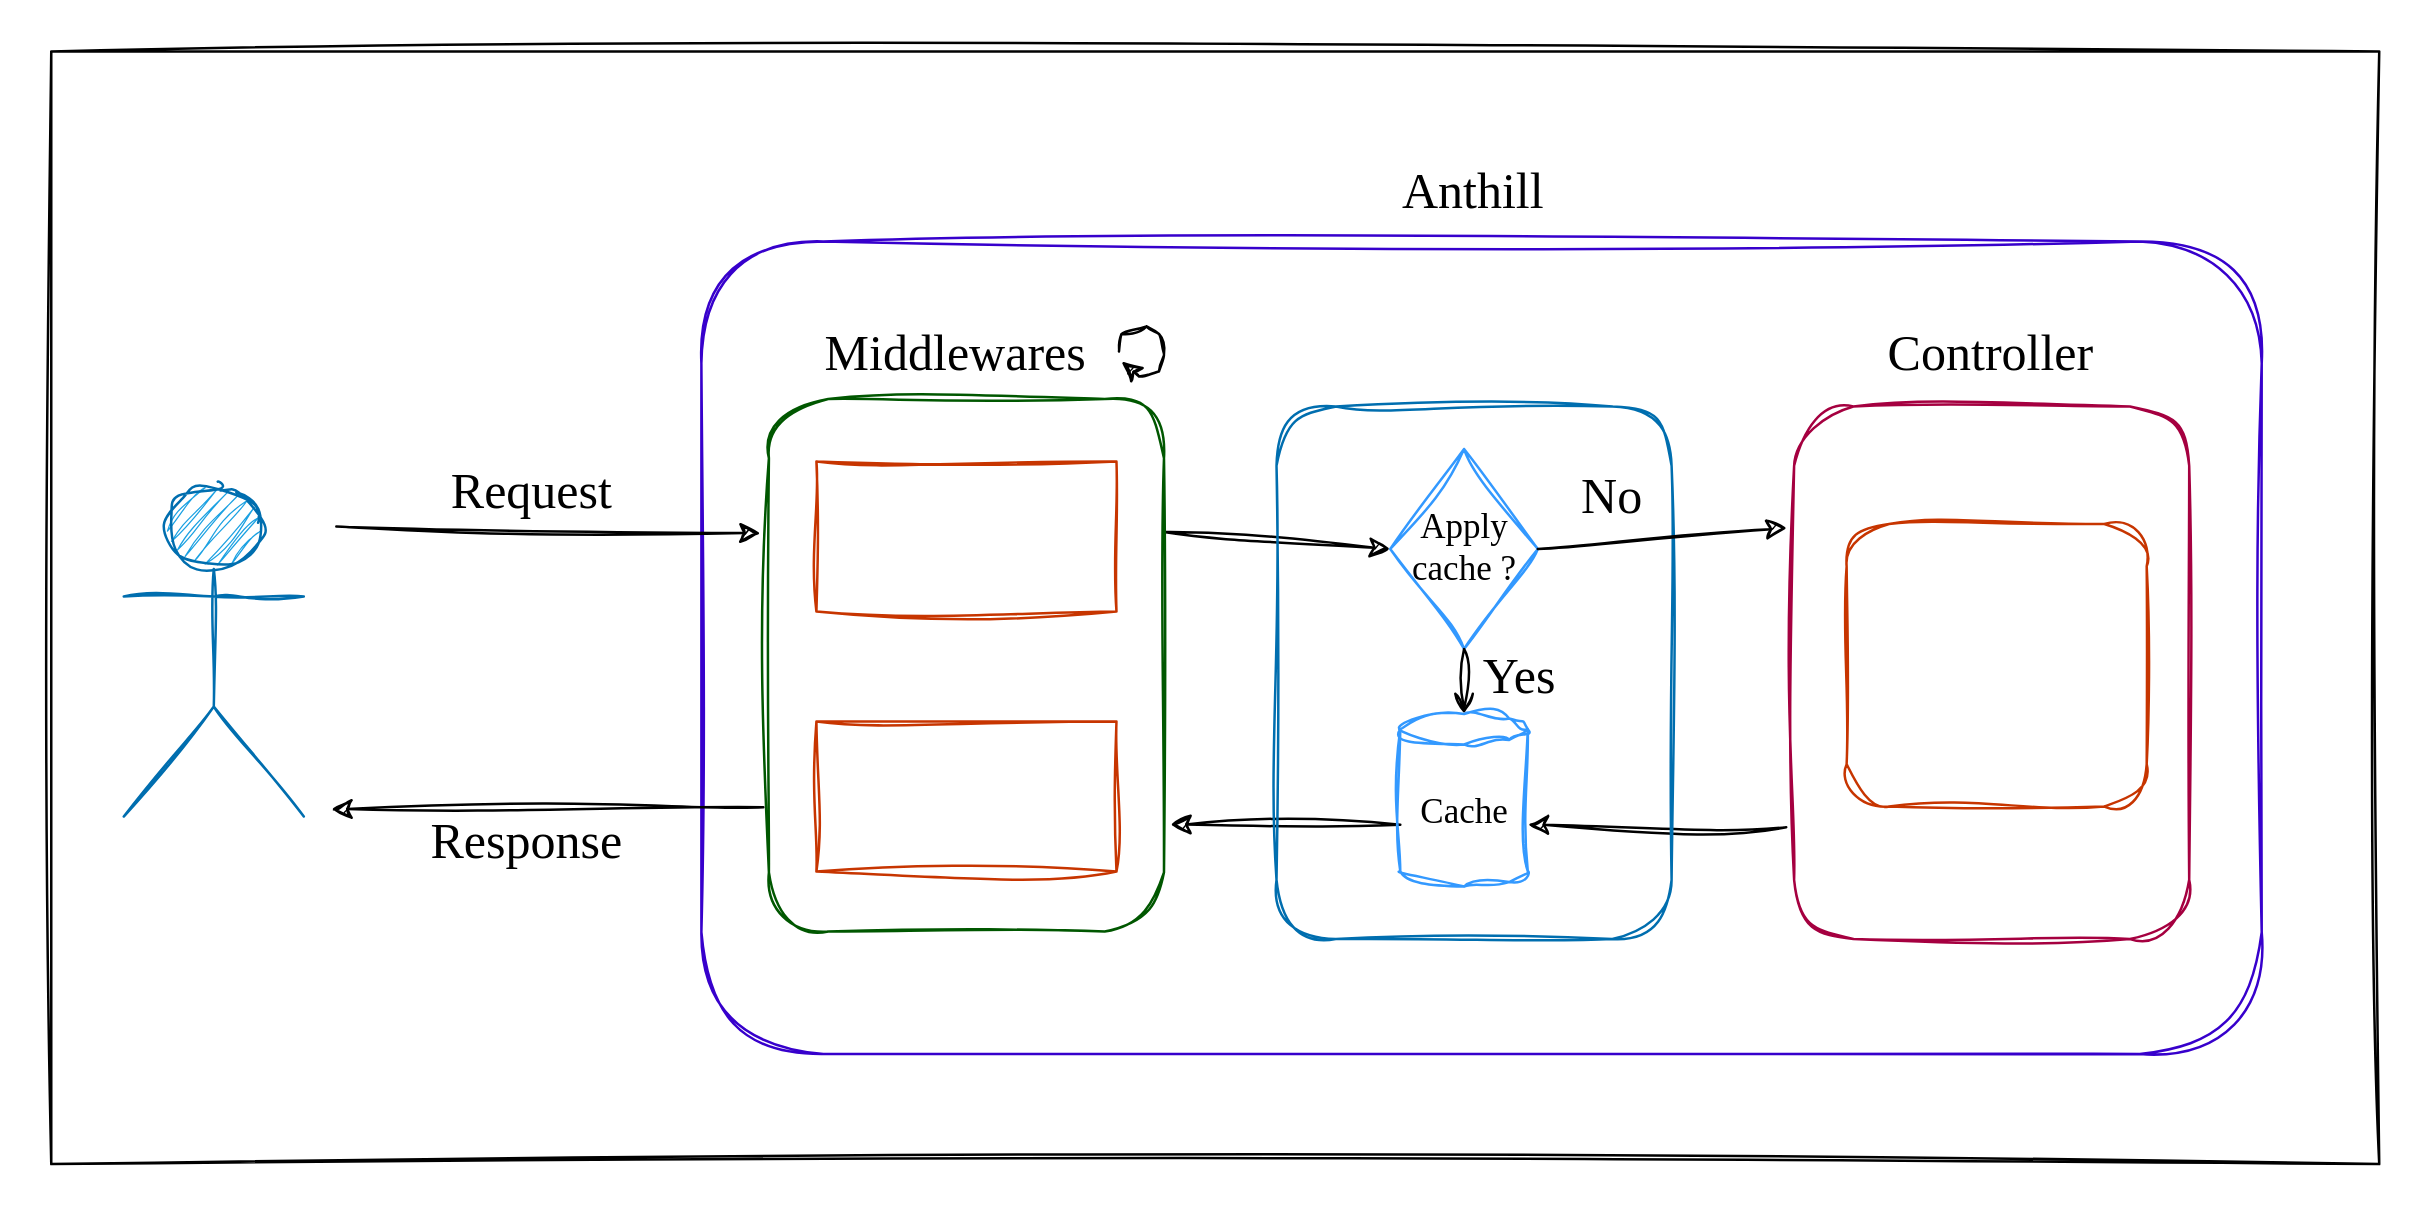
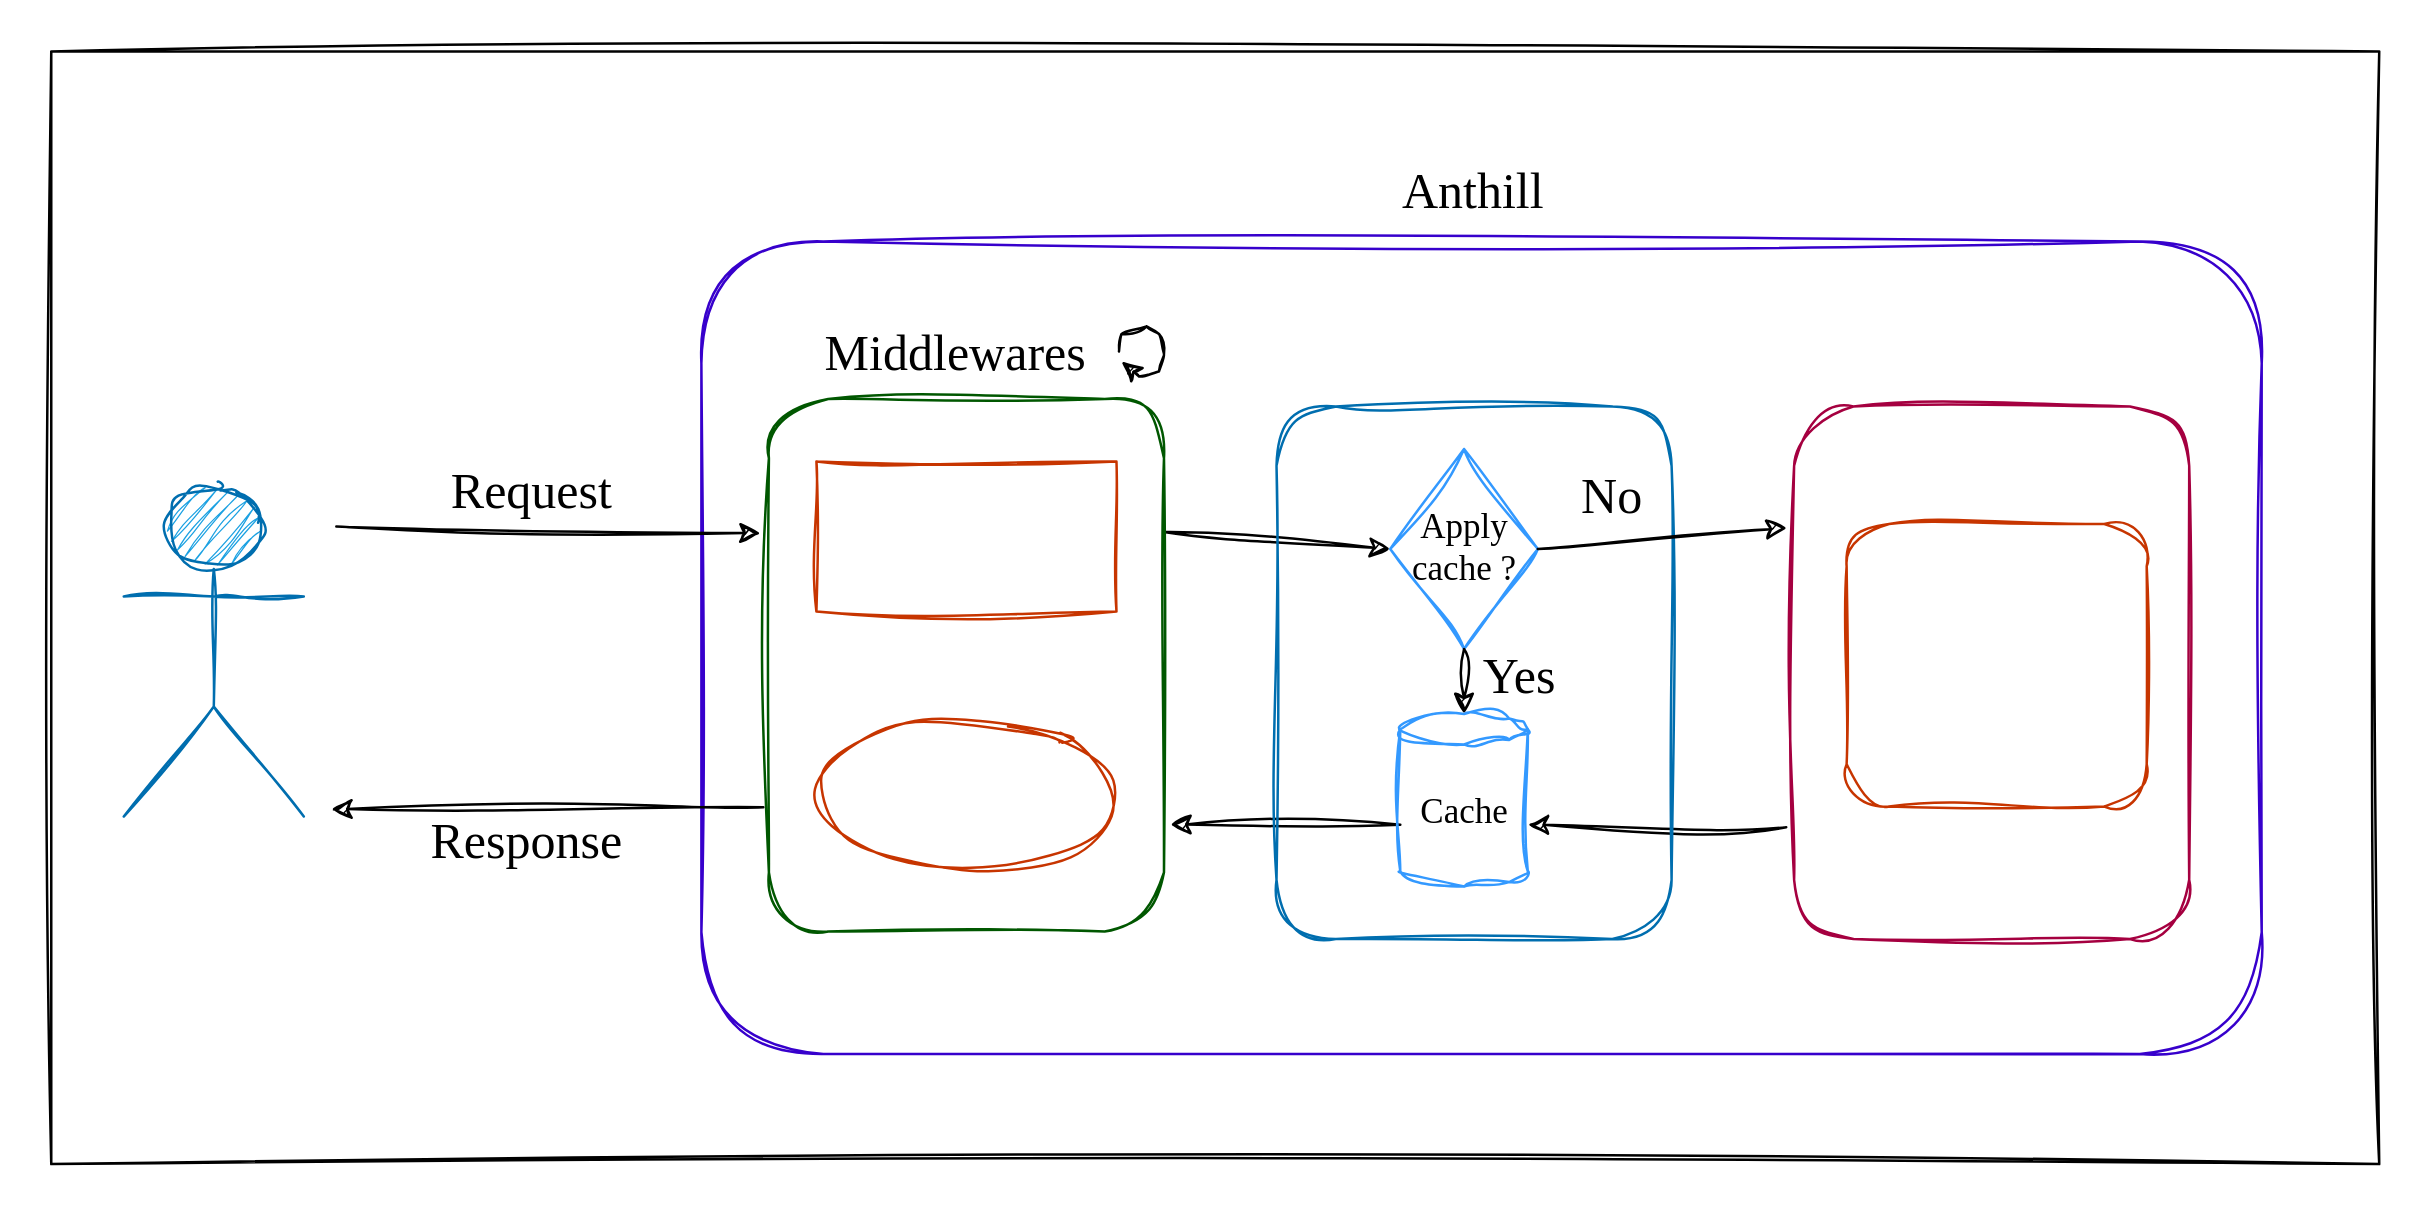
node "Controller": removed
edge "Apply cache ?" -> "Cache": arrowhead open -> classic
node "runAfter()": shape rectangle -> ellipse
